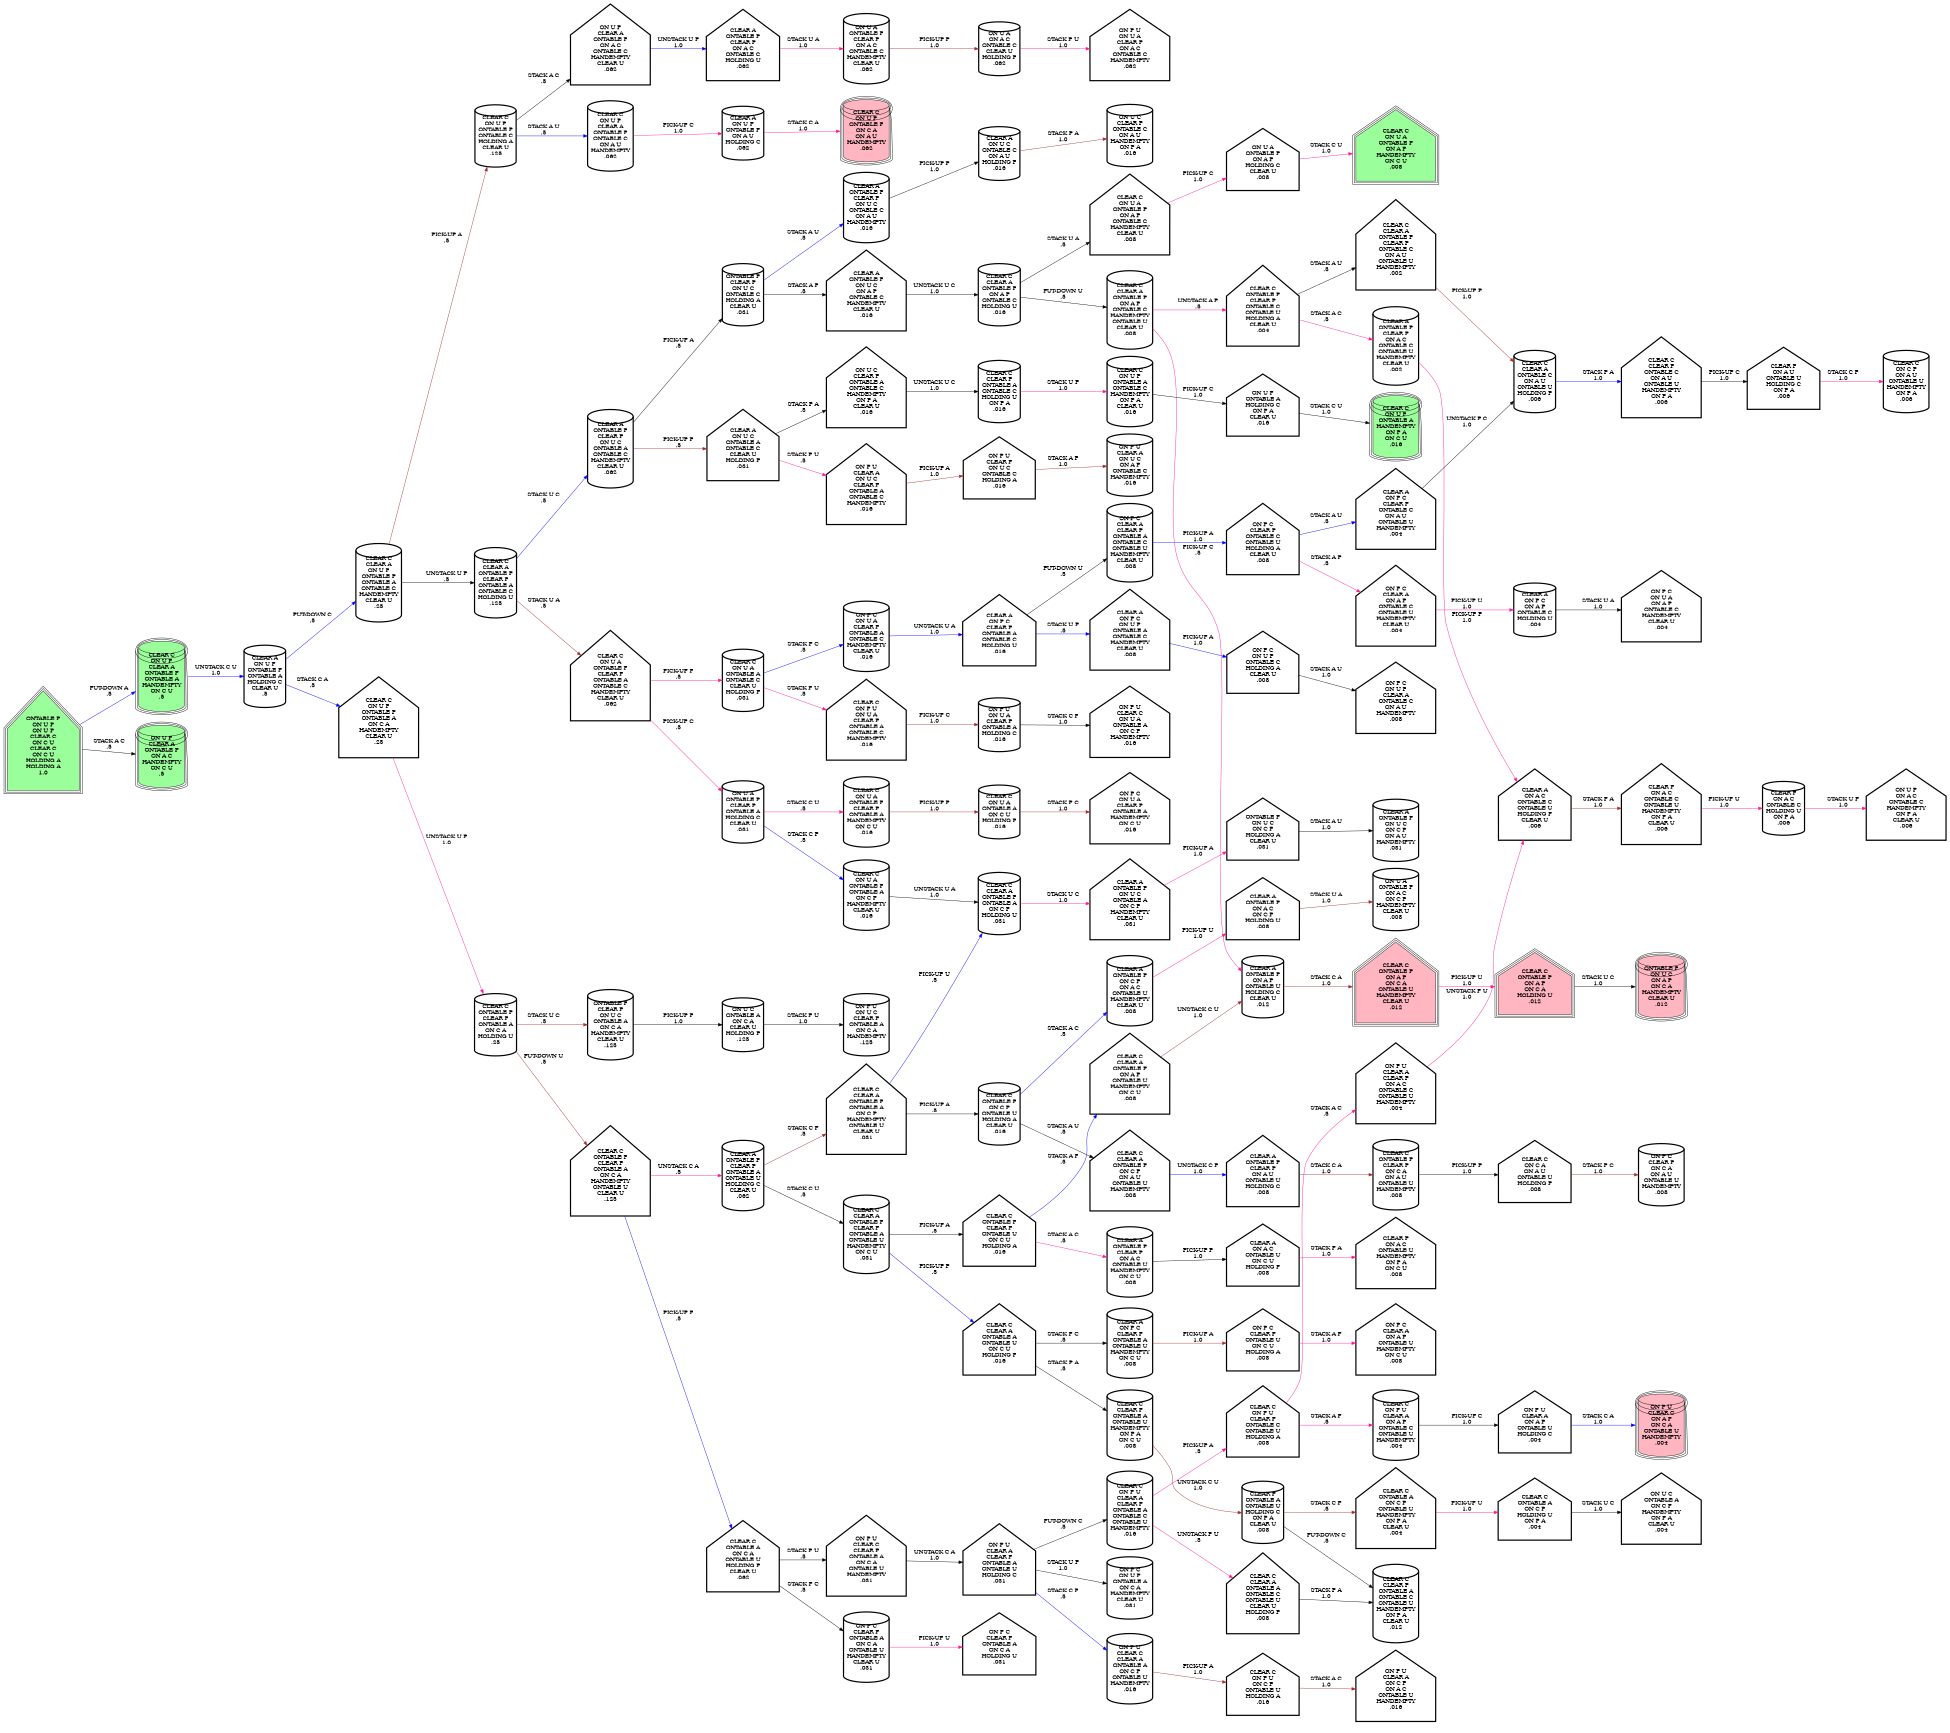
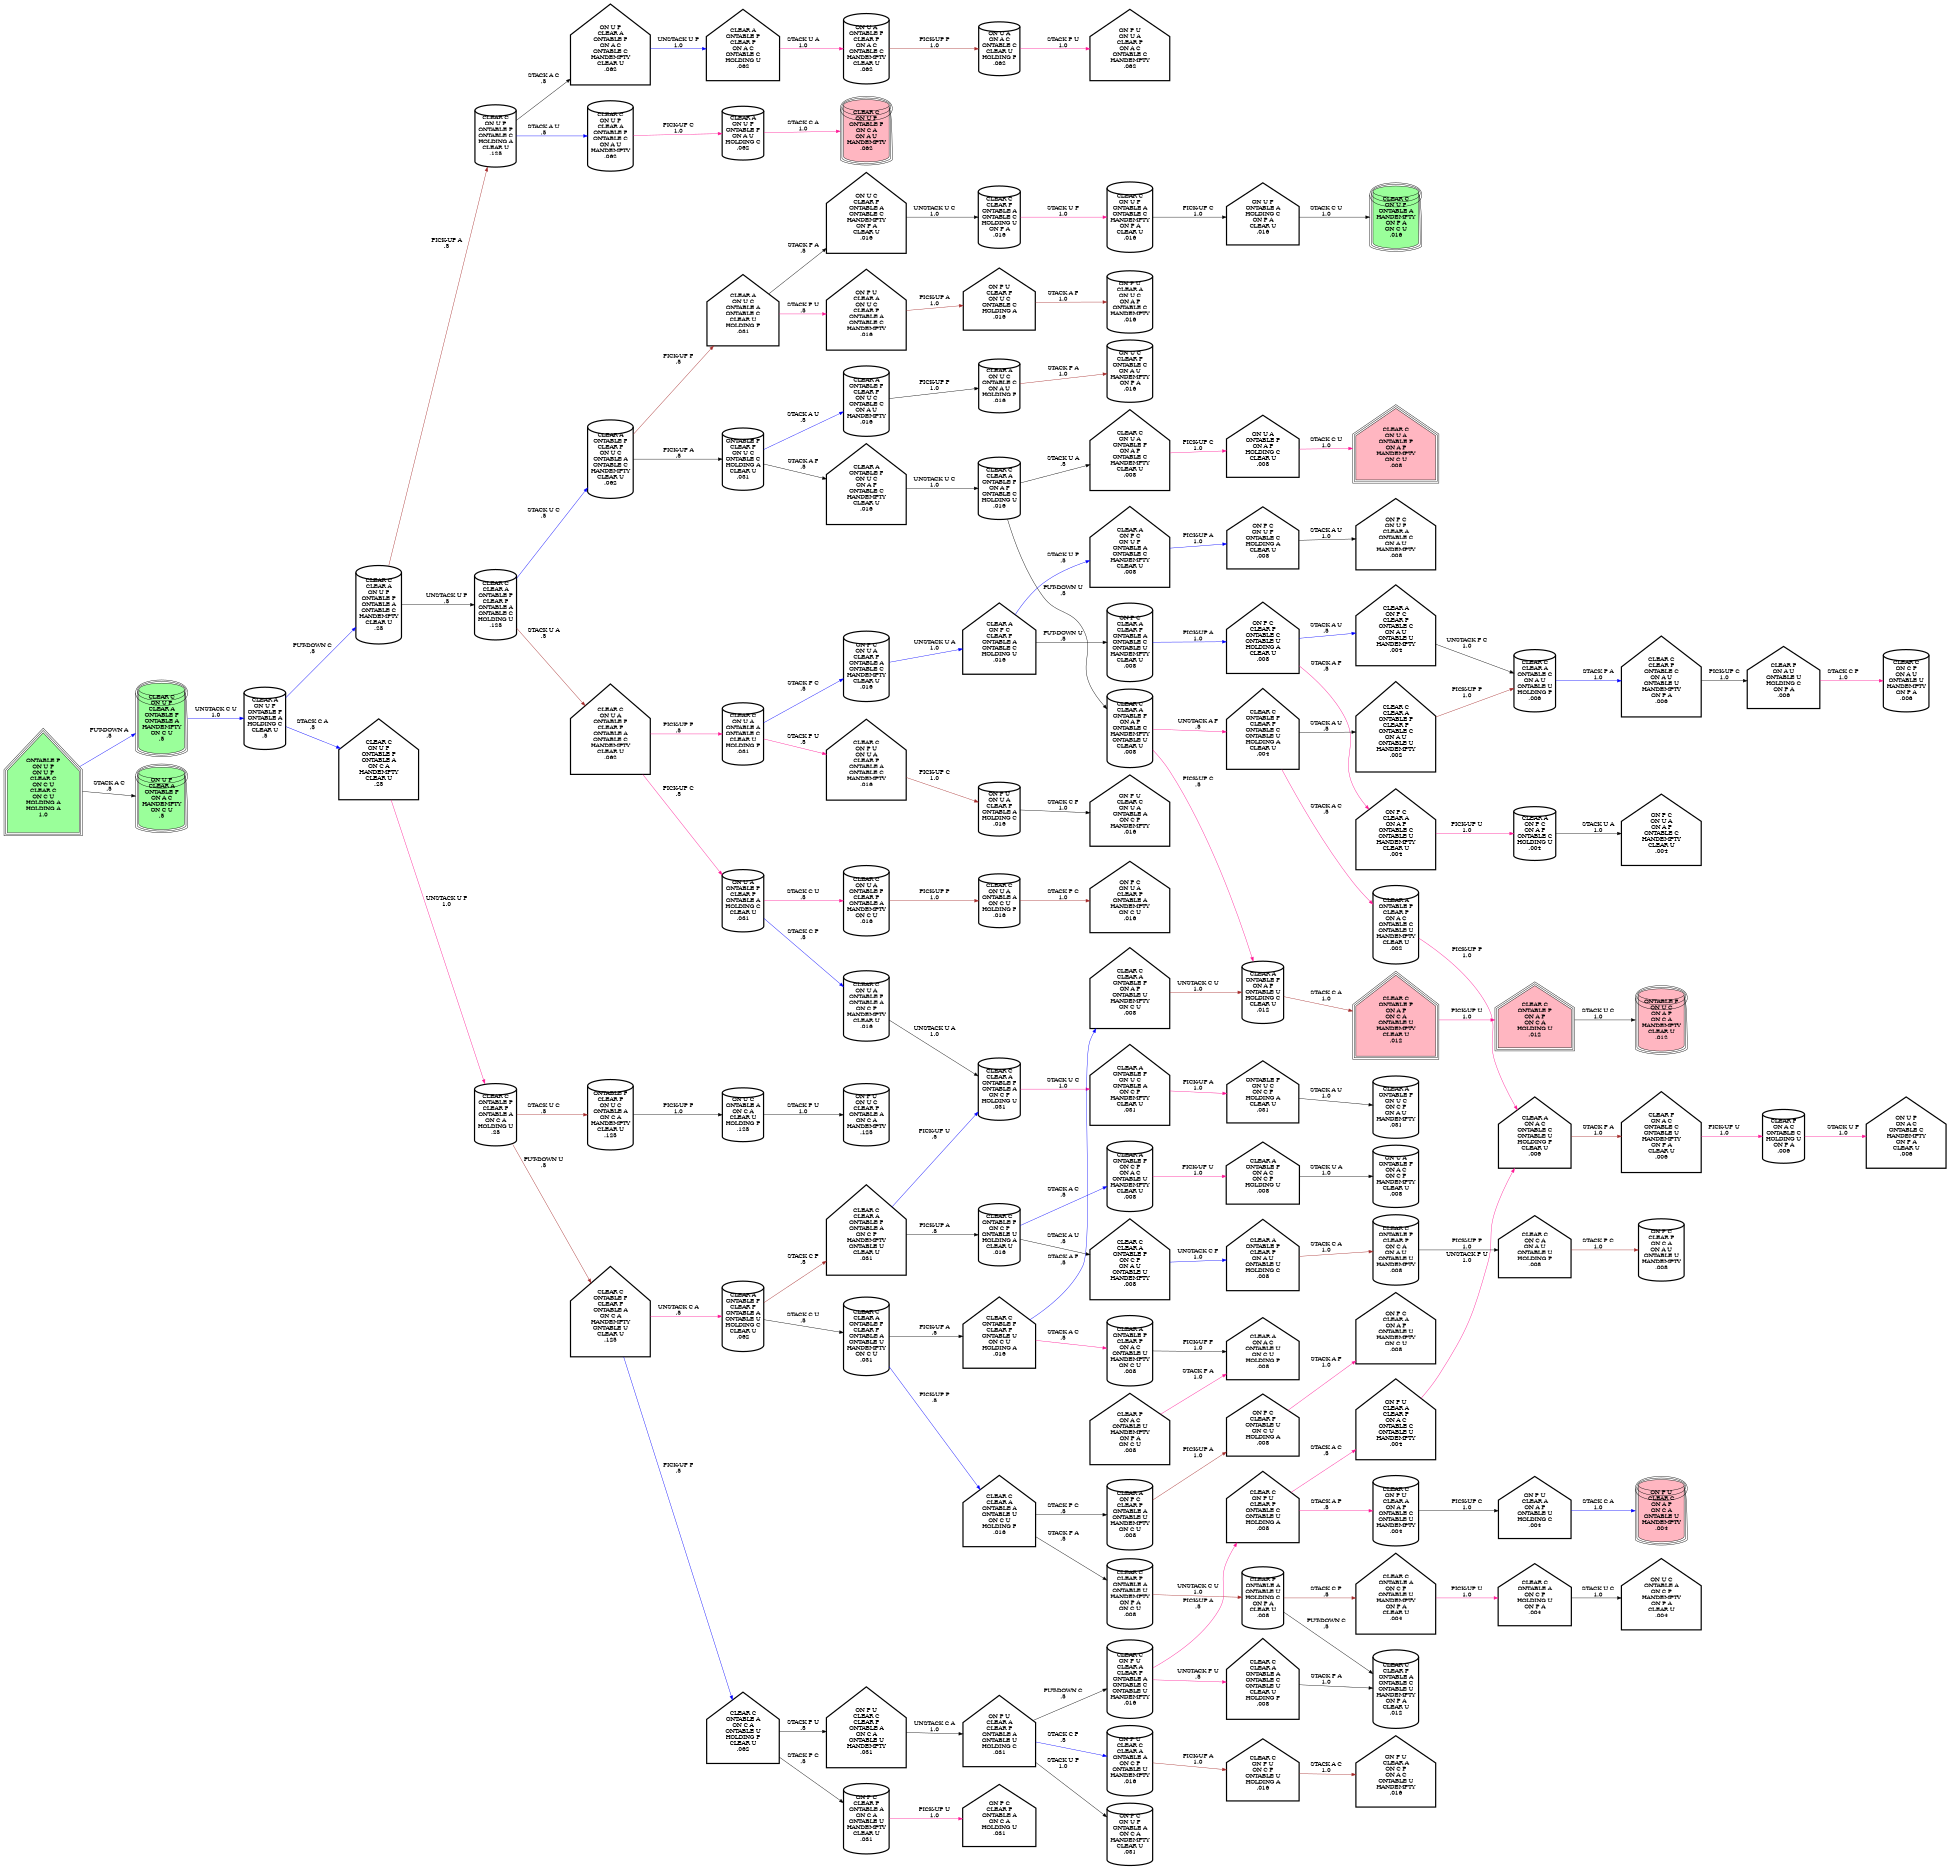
node "CLEAR C ON U A ONTABLE P ON A P HANDEMPTY ON C U .008": fillcolor palegreen1 -> lightpink
edge "CLEAR A ONTABLE P ON A C ON C P HOLDING U .008" -> "ON U A ONTABLE P ON A C ON C P HANDEMPTY CLEAR U .008": color brown -> black
edge "CLEAR A ON A C ONTABLE U ON C U HOLDING P .008" -> "CLEAR P ON A C ONTABLE U HANDEMPTY ON P A ON C U .008": reversed
